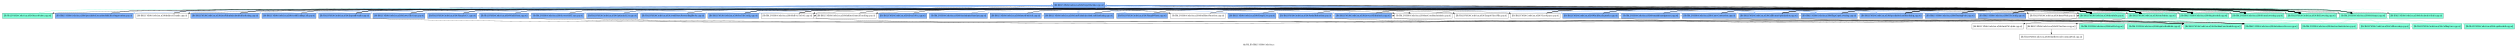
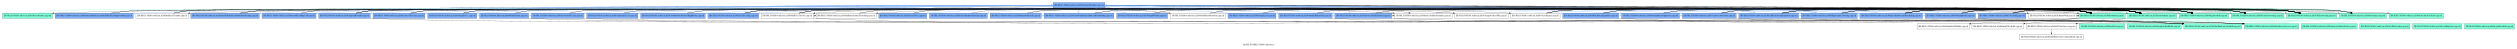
node "{lib/libLLVMX86CodeGen.a(X86InstrFoldTables.cpp.o)}": added
